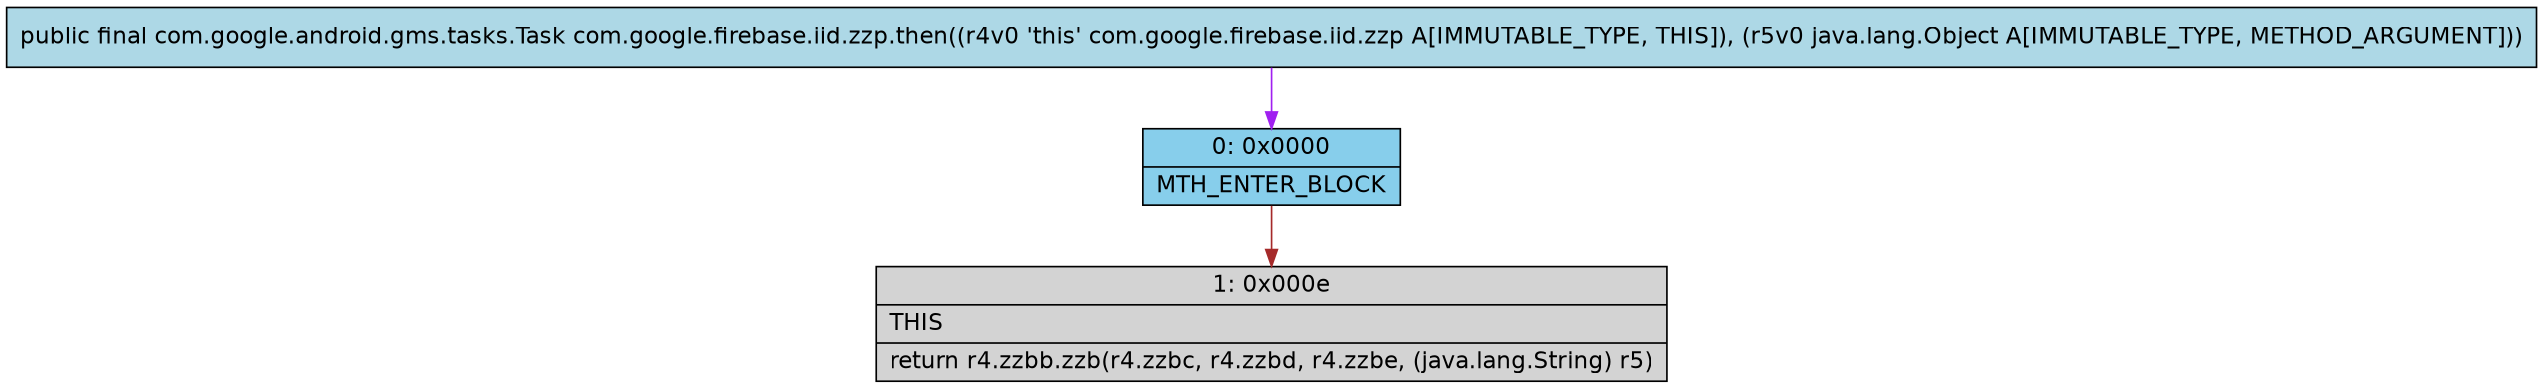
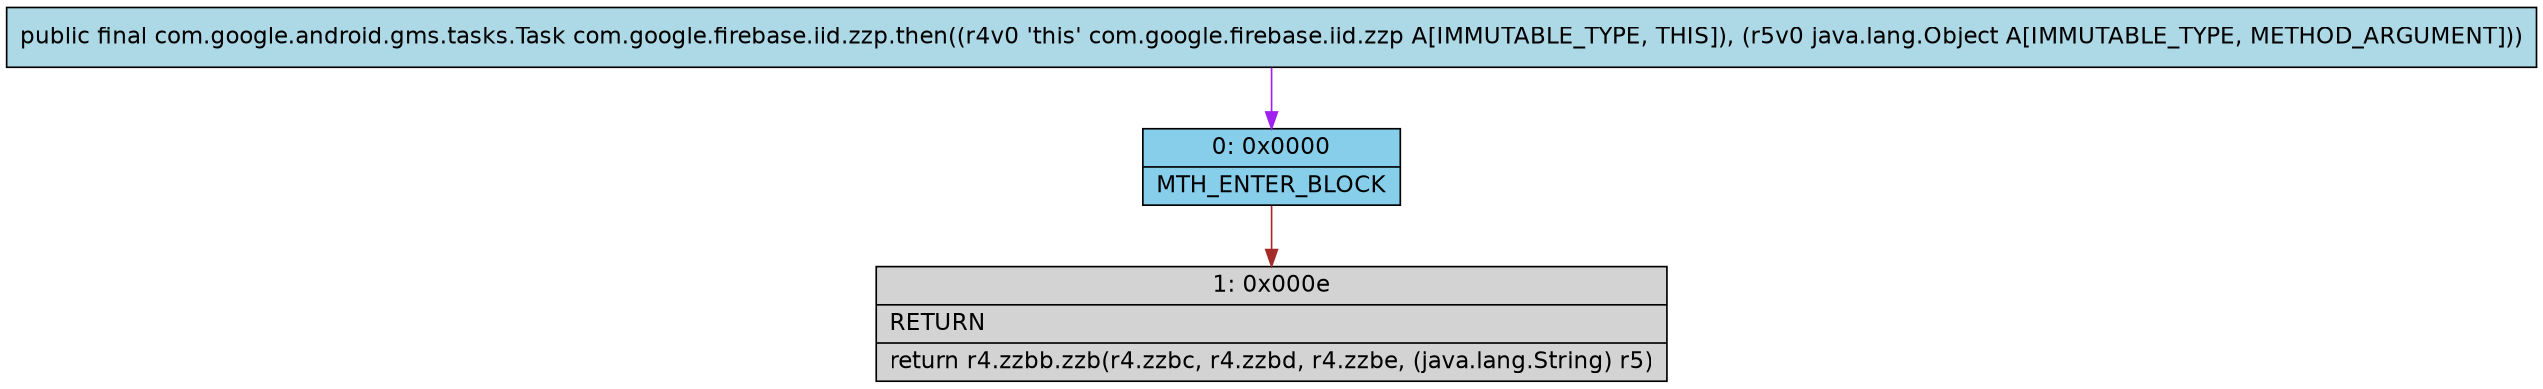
node "1: 0x000e": text "THIS" -> "RETURN"
